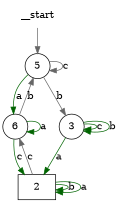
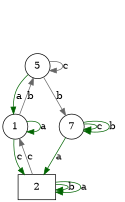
node "__start": removed
node "6": label "6" -> "1"
node "3": label "3" -> "7"
